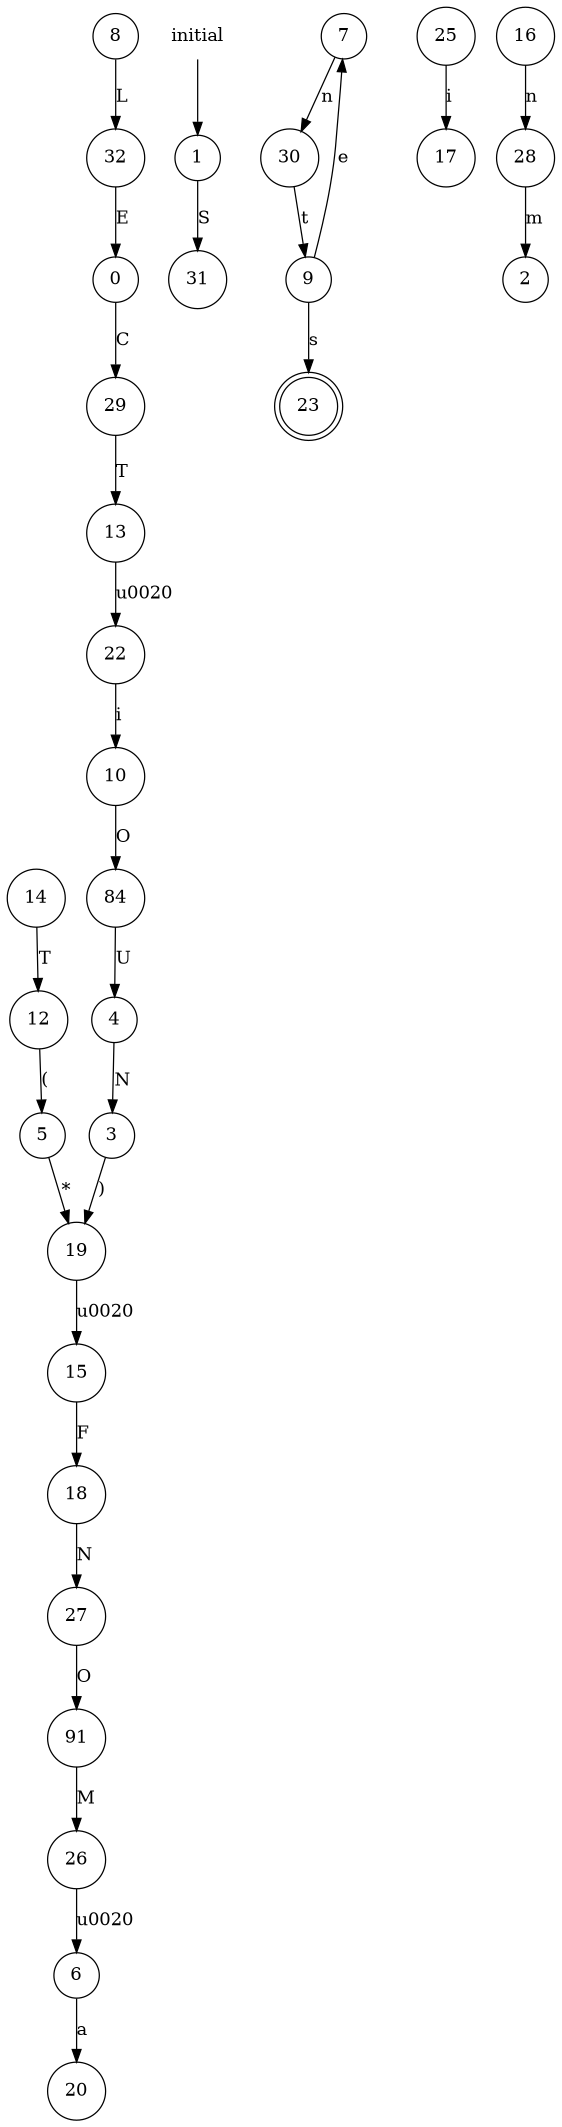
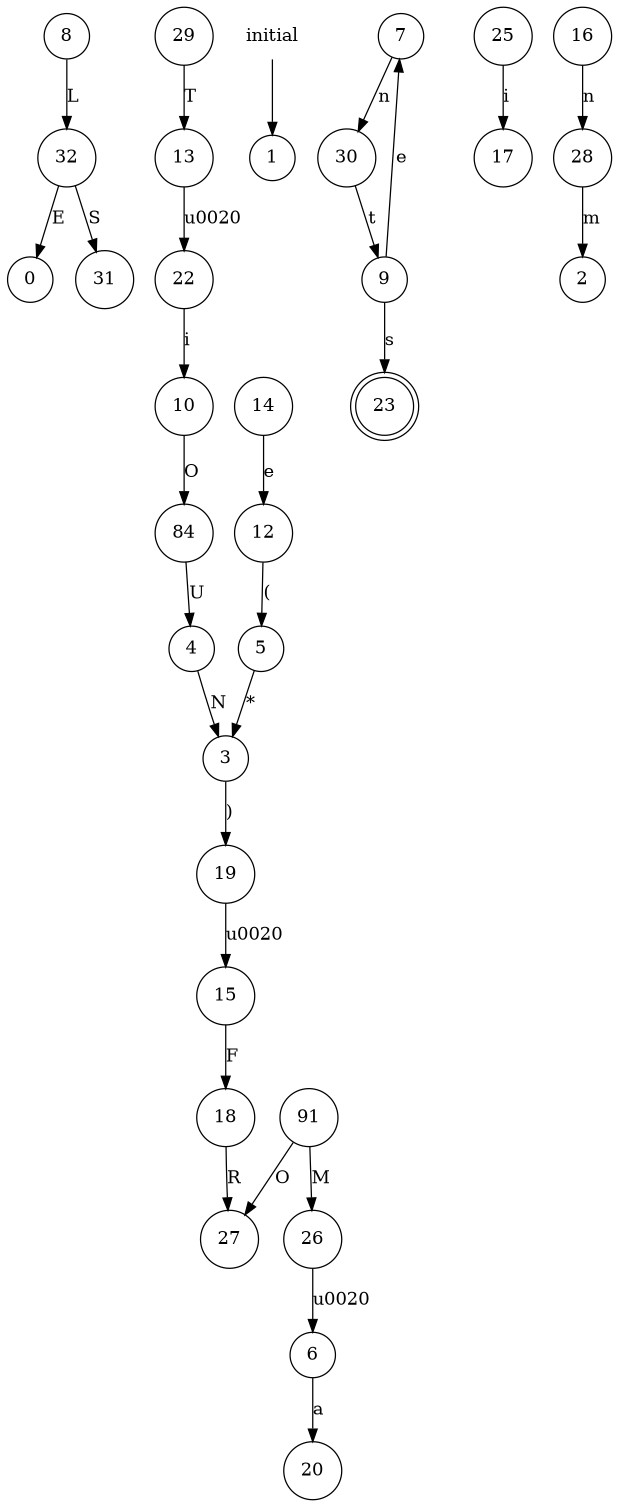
edge "1" -> "31": now "32" -> "31"
edge "0" -> "29": removed, label "C"
edge "14" -> "12": label "T" -> "e"
edge "5" -> "19": now "5" -> "3"
edge "18" -> "27": label "N" -> "R"
edge "27" -> "91": reversed
